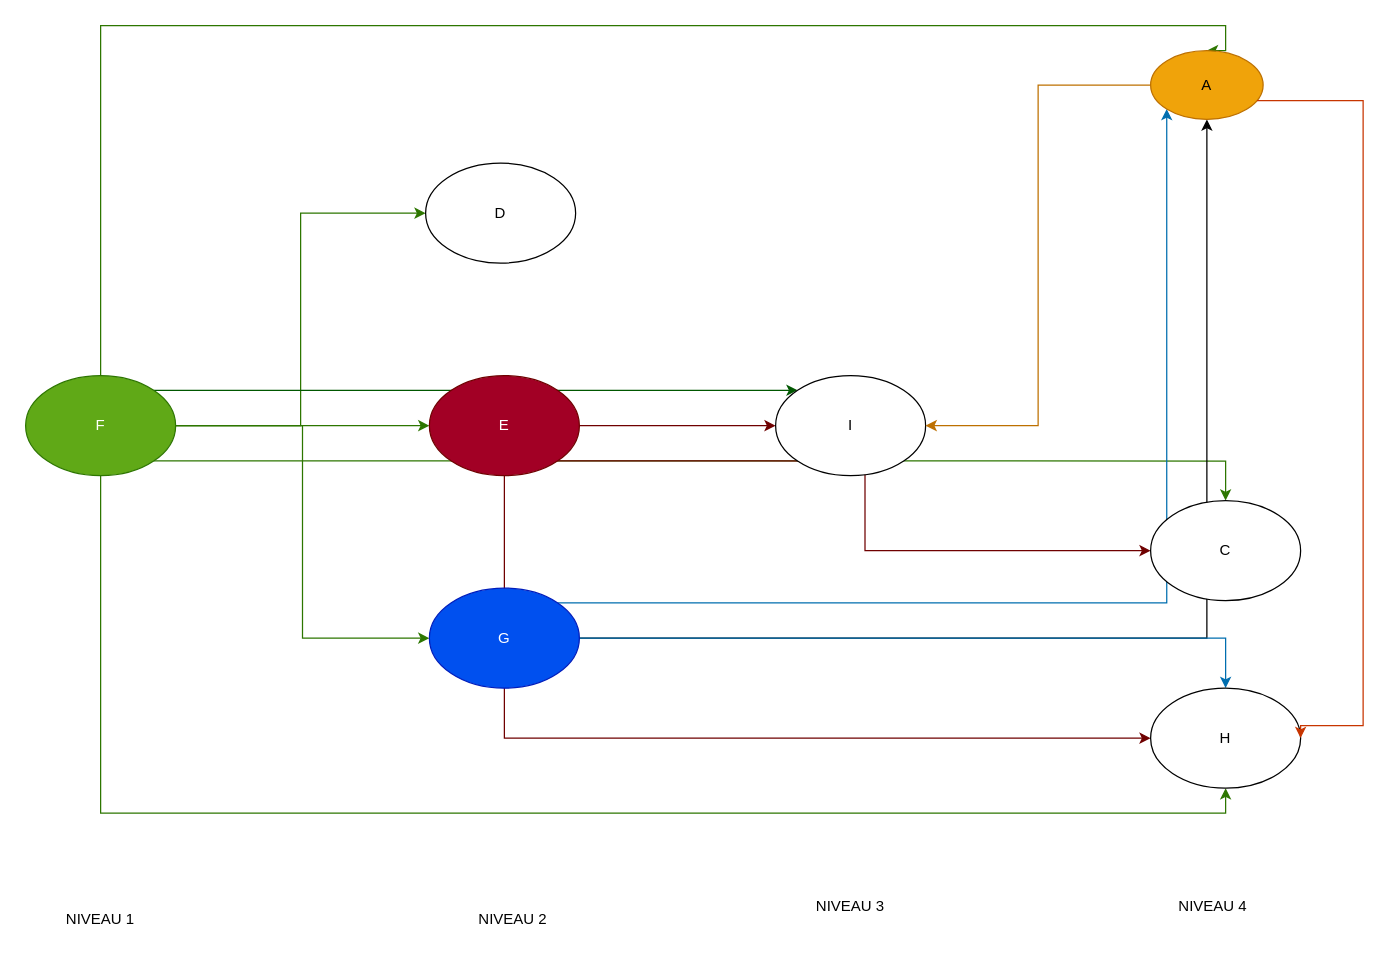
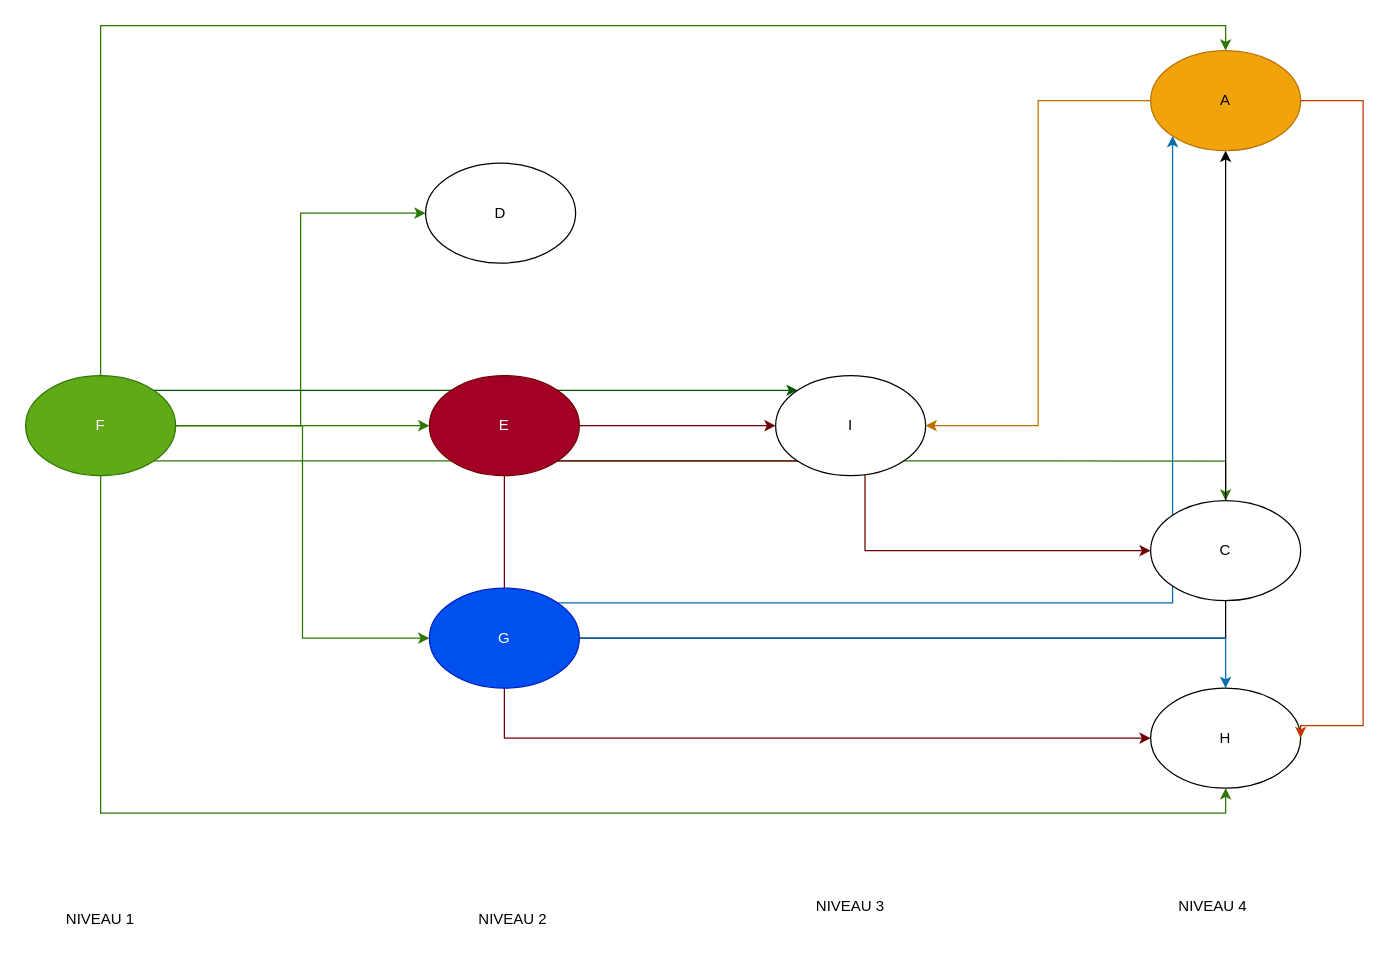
node "A": size 113x69 -> 150x100
